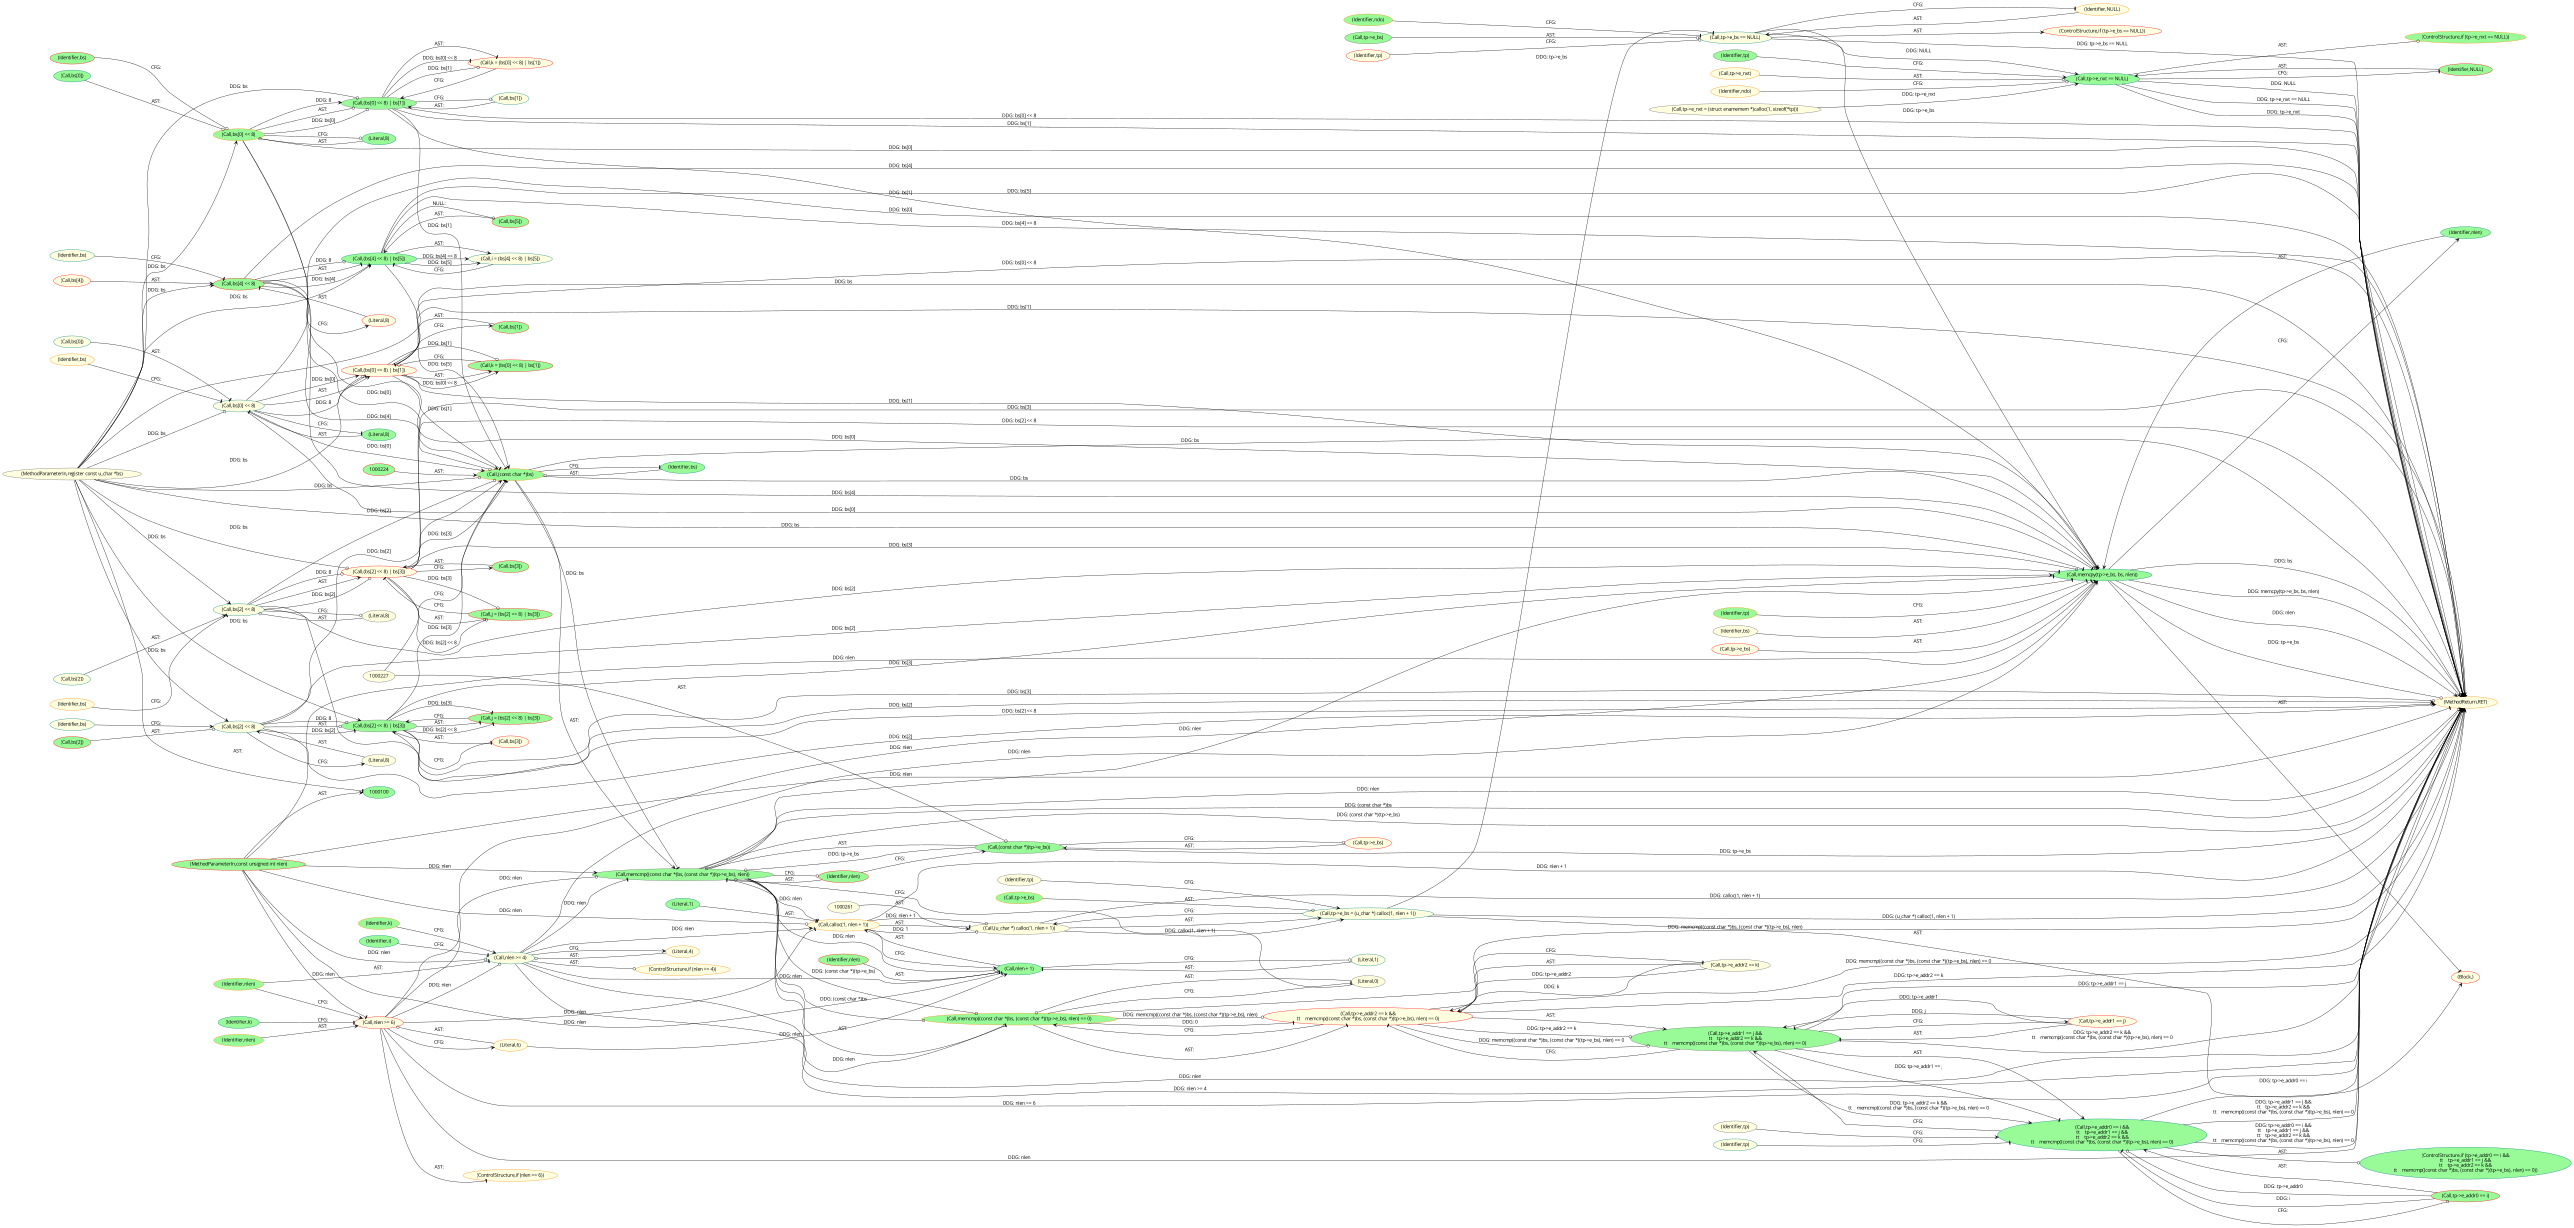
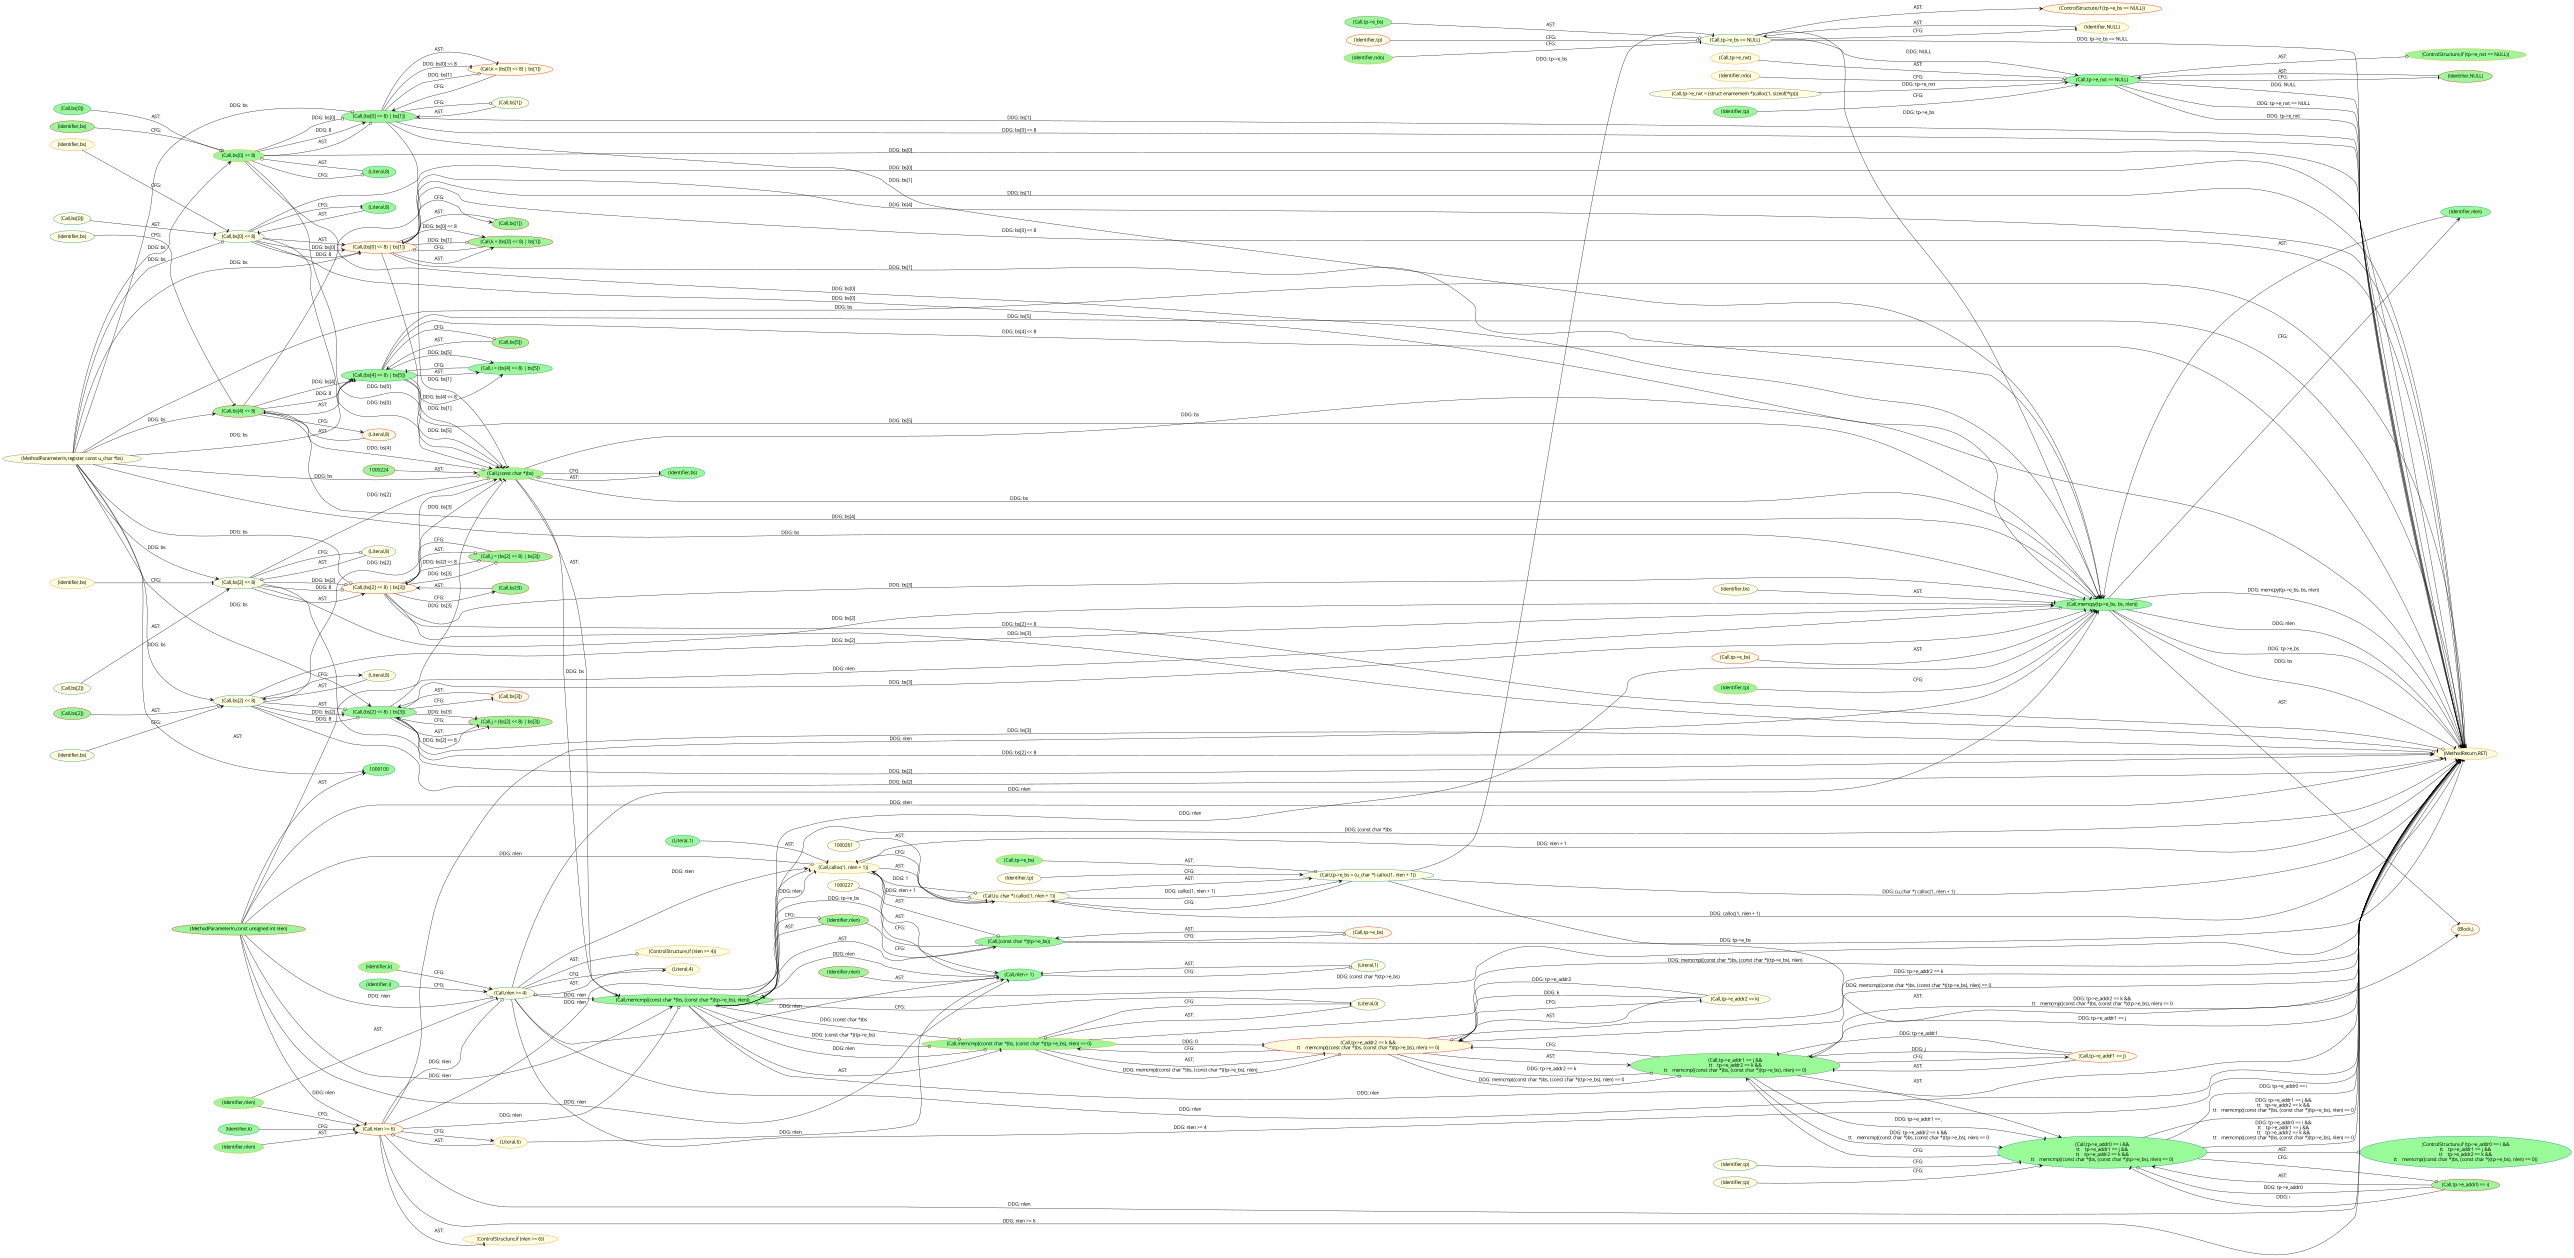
edge "(Call,(bs[4] << 8) | bs[5])" -> "(Call,bs[5])": label "NULL: " -> "CFG: "
node "(Call,i = (bs[4] << 8) | bs[5])": fillcolor lightyellow -> palegreen
node "(Call,bs[4])": removed
edge "(Call,(bs[4] << 8) | bs[5])" -> "(Call,memcpy(tp->e_bs, bs, nlen))": added, label "DDG: bs[5]"
edge "1000227" -> "(Call,(const char *)bs)": removed, label "CFG:"
edge "(Call,(u_char *) calloc(1, nlen + 1))" -> "(Call,calloc(1, nlen + 1))": added, label "CFG:"
edge "(Identifier,i)" -> "(Call,nlen >= 4)": arrowhead tee -> vee
